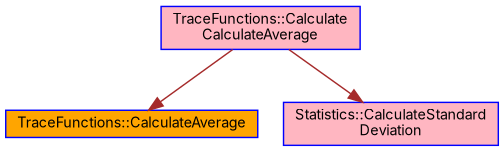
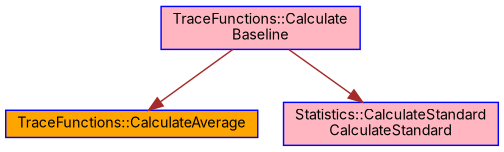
node "TraceFunctions::Calculate CalculateAverage": label "TraceFunctions::Calculate CalculateAverage" -> "TraceFunctions::Calculate Baseline"
node "Statistics::CalculateStandard Deviation": label "Statistics::CalculateStandard Deviation" -> "Statistics::CalculateStandard CalculateStandard"
